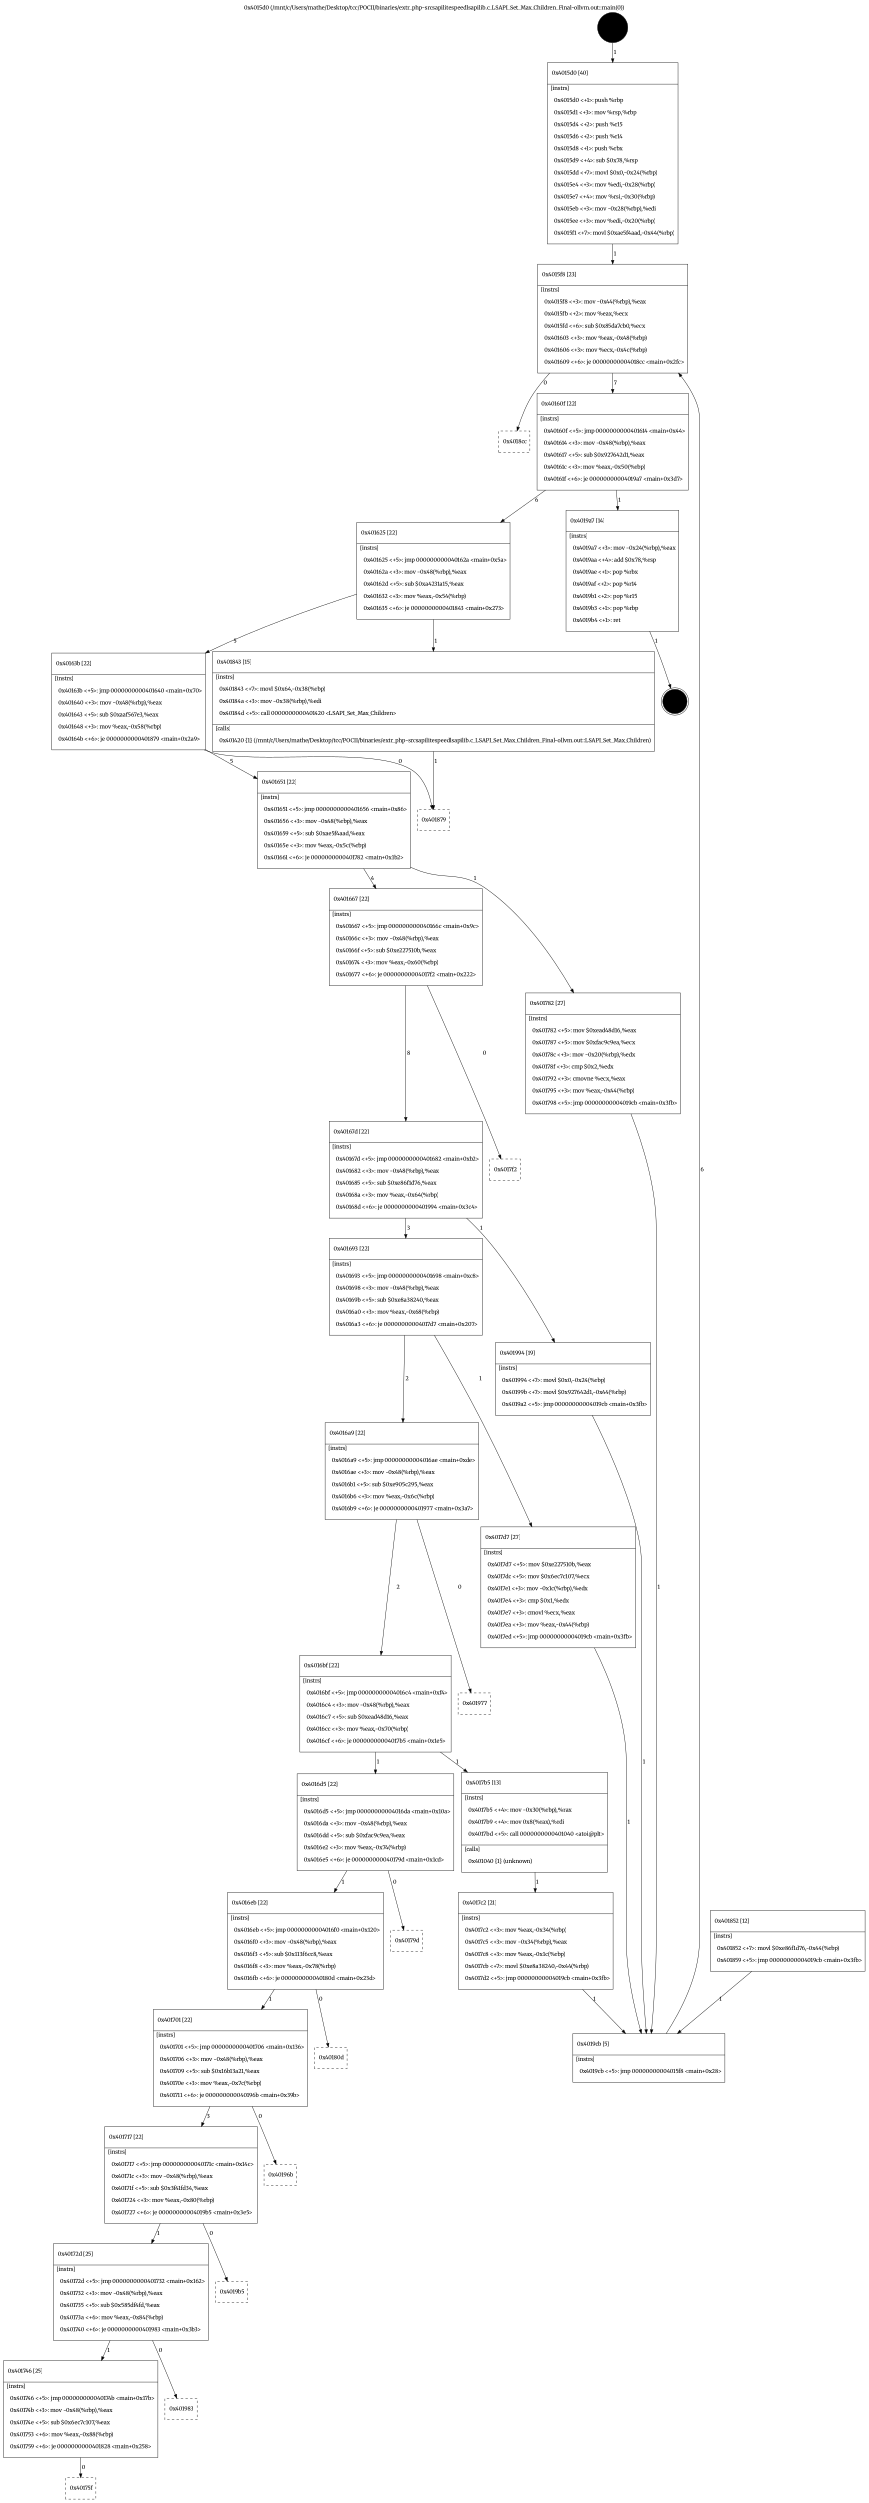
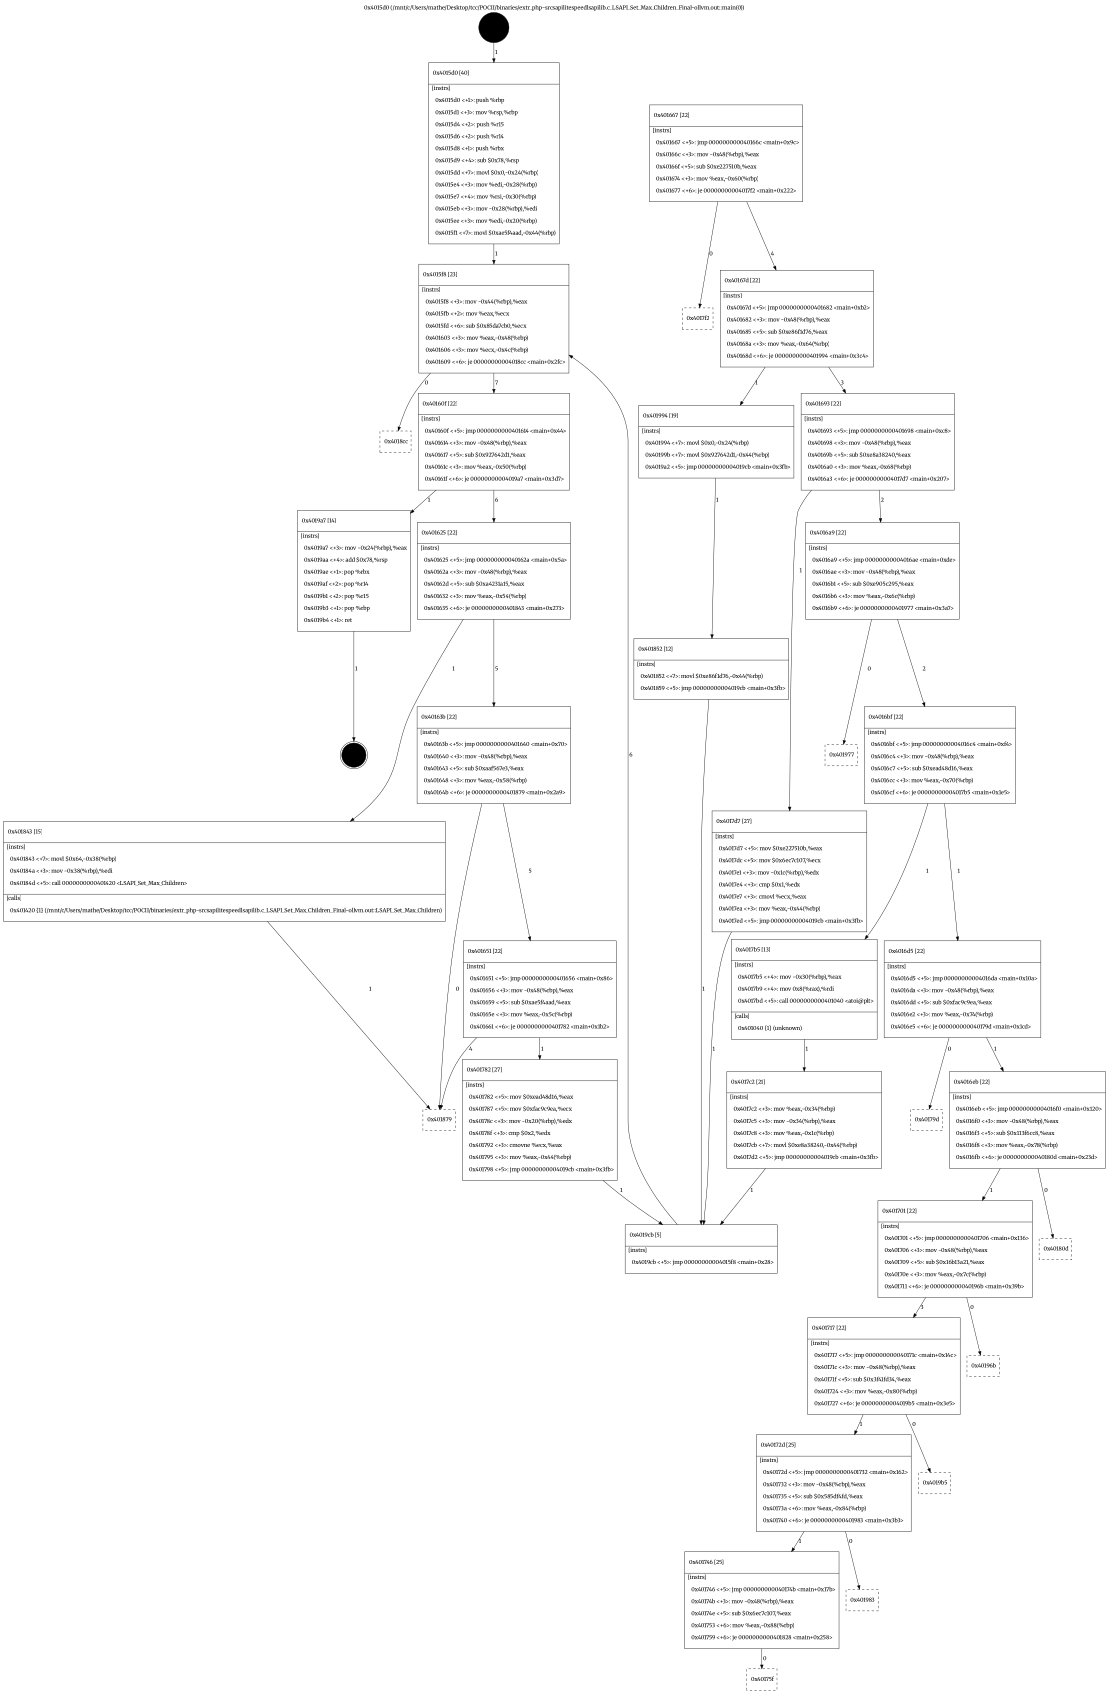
edge "0x401651 [22]" -> "0x401667 [22]": now "0x401651 [22]" -> "0x401879"
edge "0x401667 [22]" -> "0x40167d [22]": label " 8" -> " 4"
edge "0x401994 [19]" -> "0x4019cb [5]": now "0x401994 [19]" -> "0x401852 [12]"
